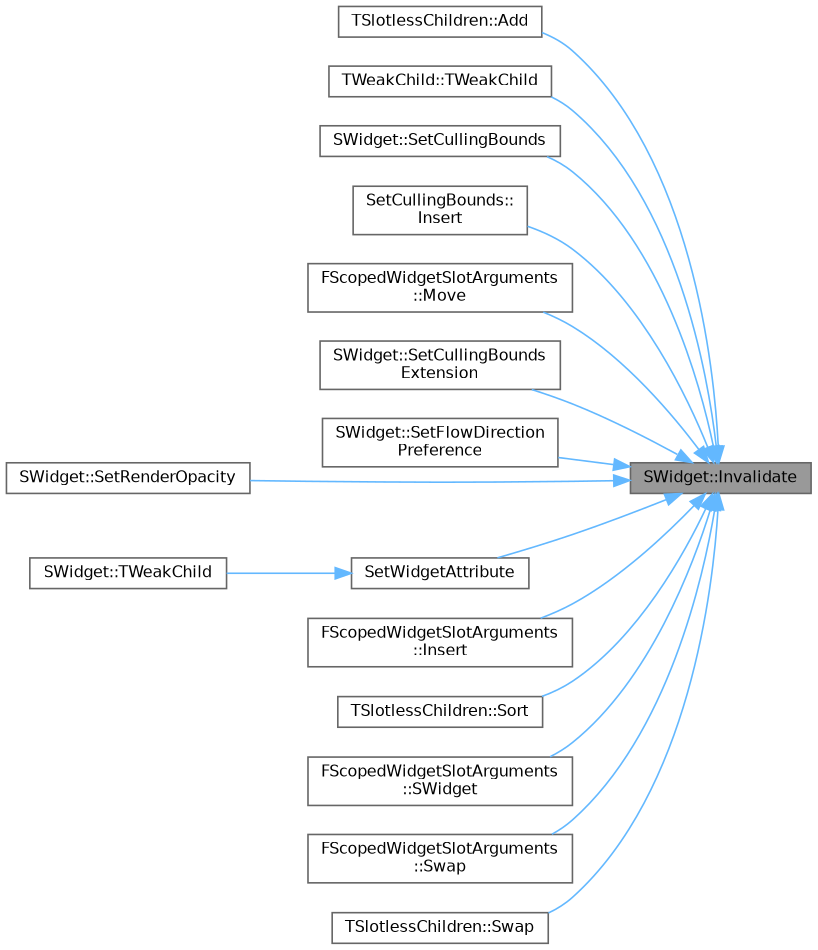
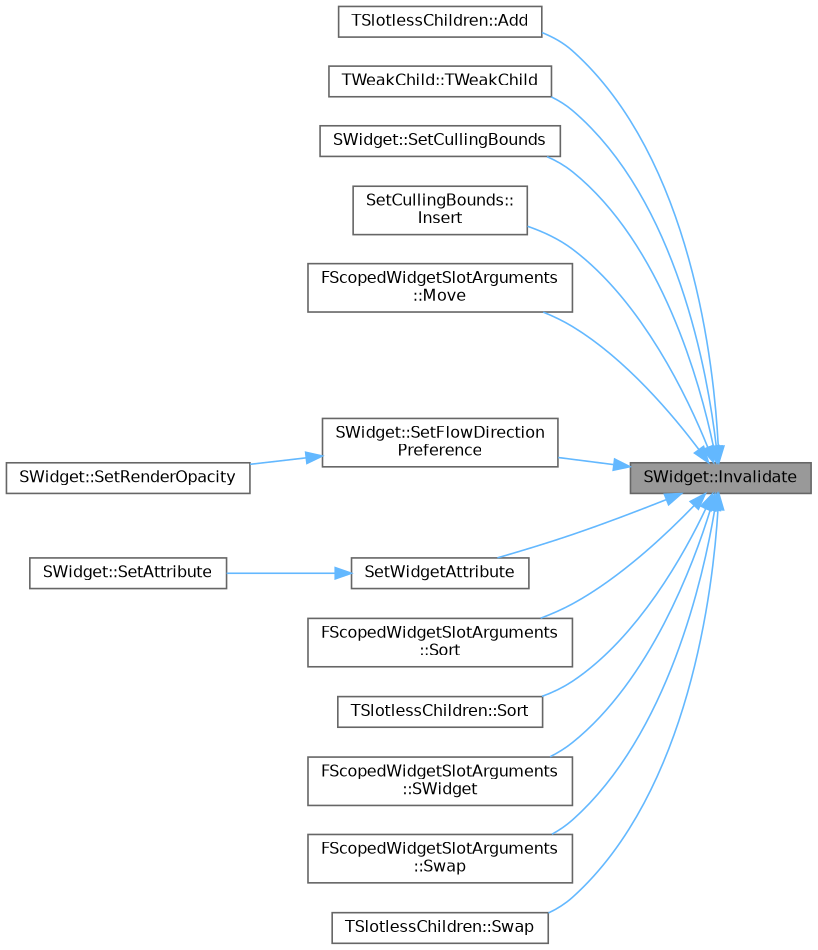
node "SWidget::SetCullingBounds Extension": removed
edge "SWidget::SetRenderOpacity" -> "SWidget::Invalidate": now "SWidget::SetRenderOpacity" -> "SWidget::SetFlowDirection Preference"
node "SWidget::TWeakChild": label "SWidget::TWeakChild" -> "SWidget::SetAttribute"
node "FScopedWidgetSlotArguments ::Insert": label "FScopedWidgetSlotArguments ::Insert" -> "FScopedWidgetSlotArguments ::Sort"
